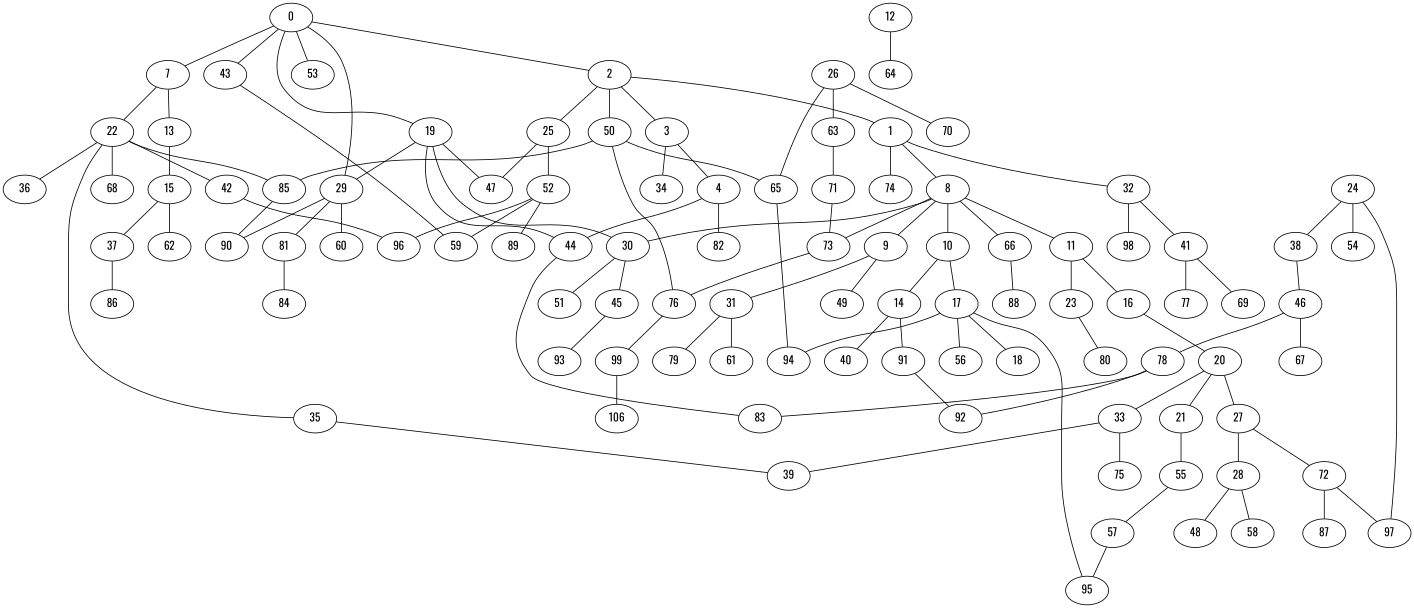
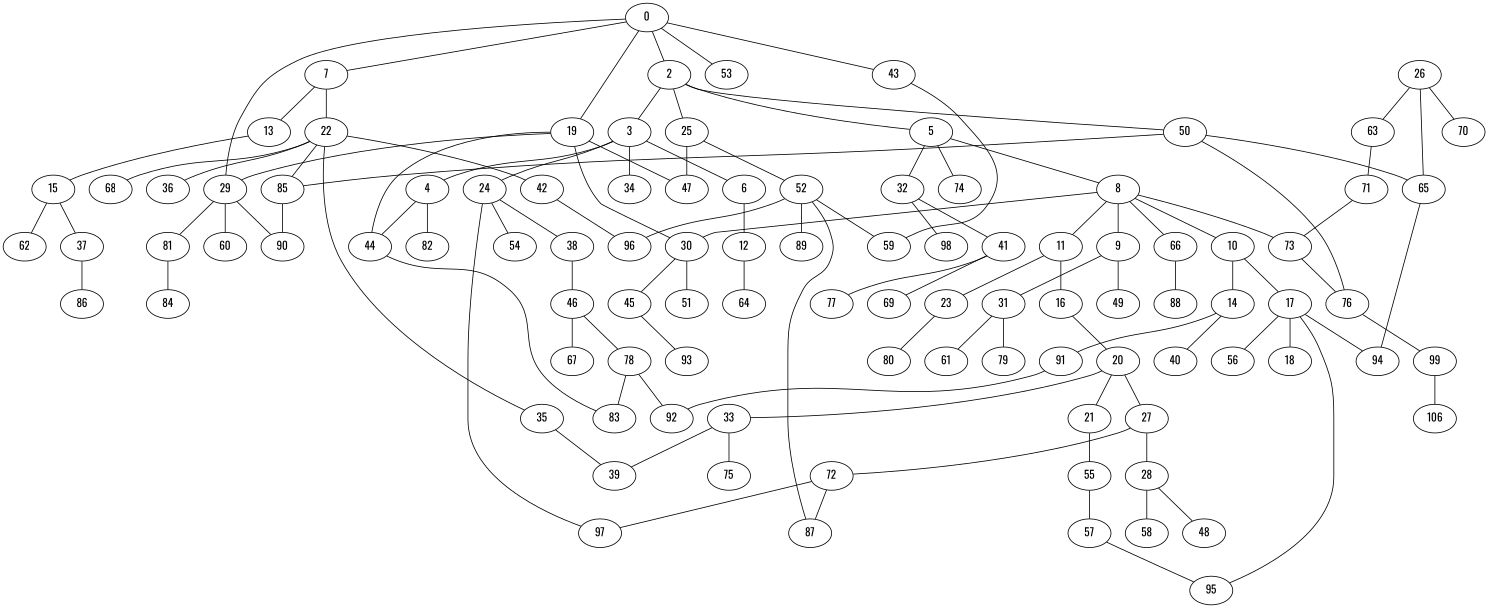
node "1": label "1" -> "5"
edge "3" -- "24": added
node "6": added
edge "52" -- "87": added
